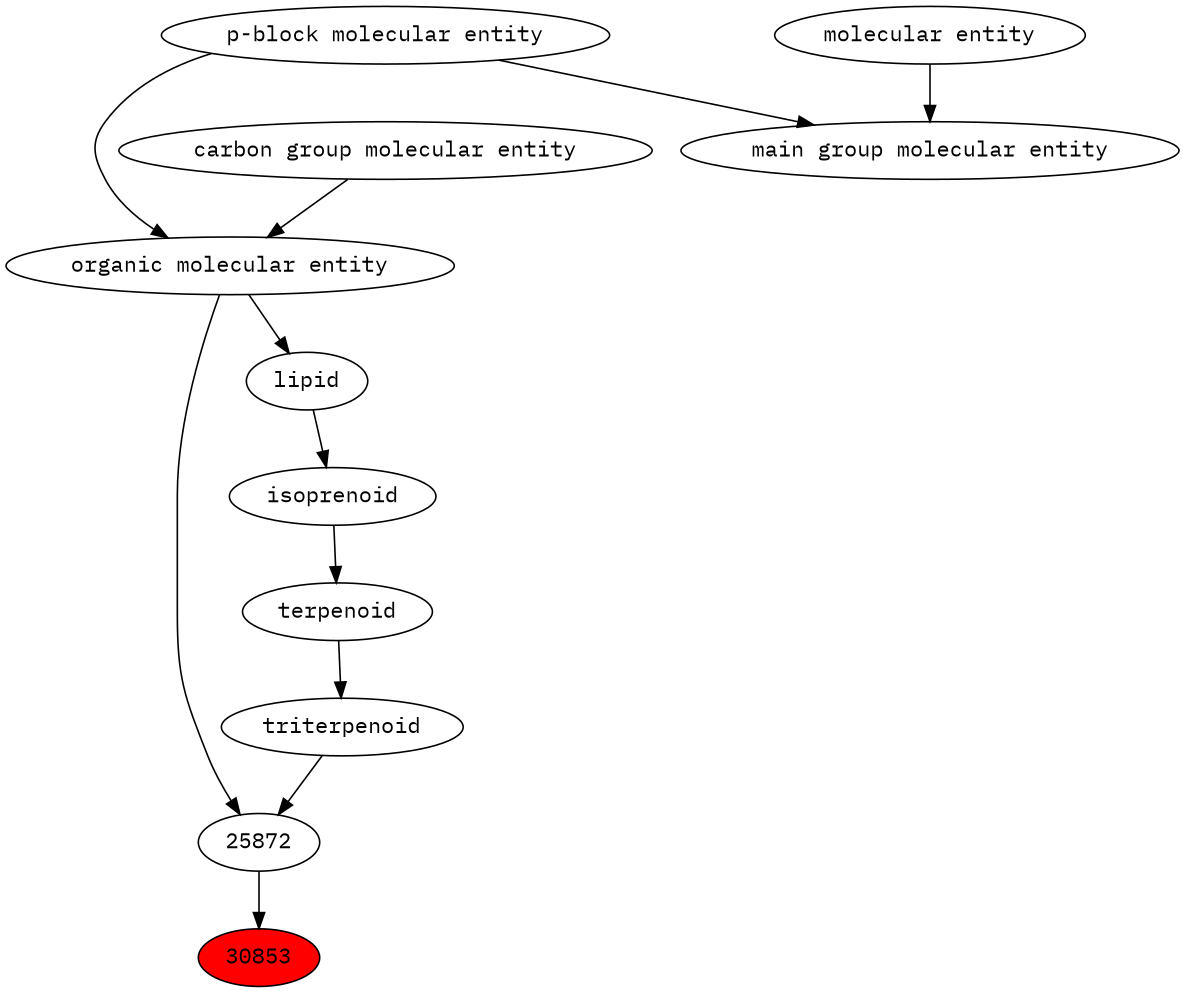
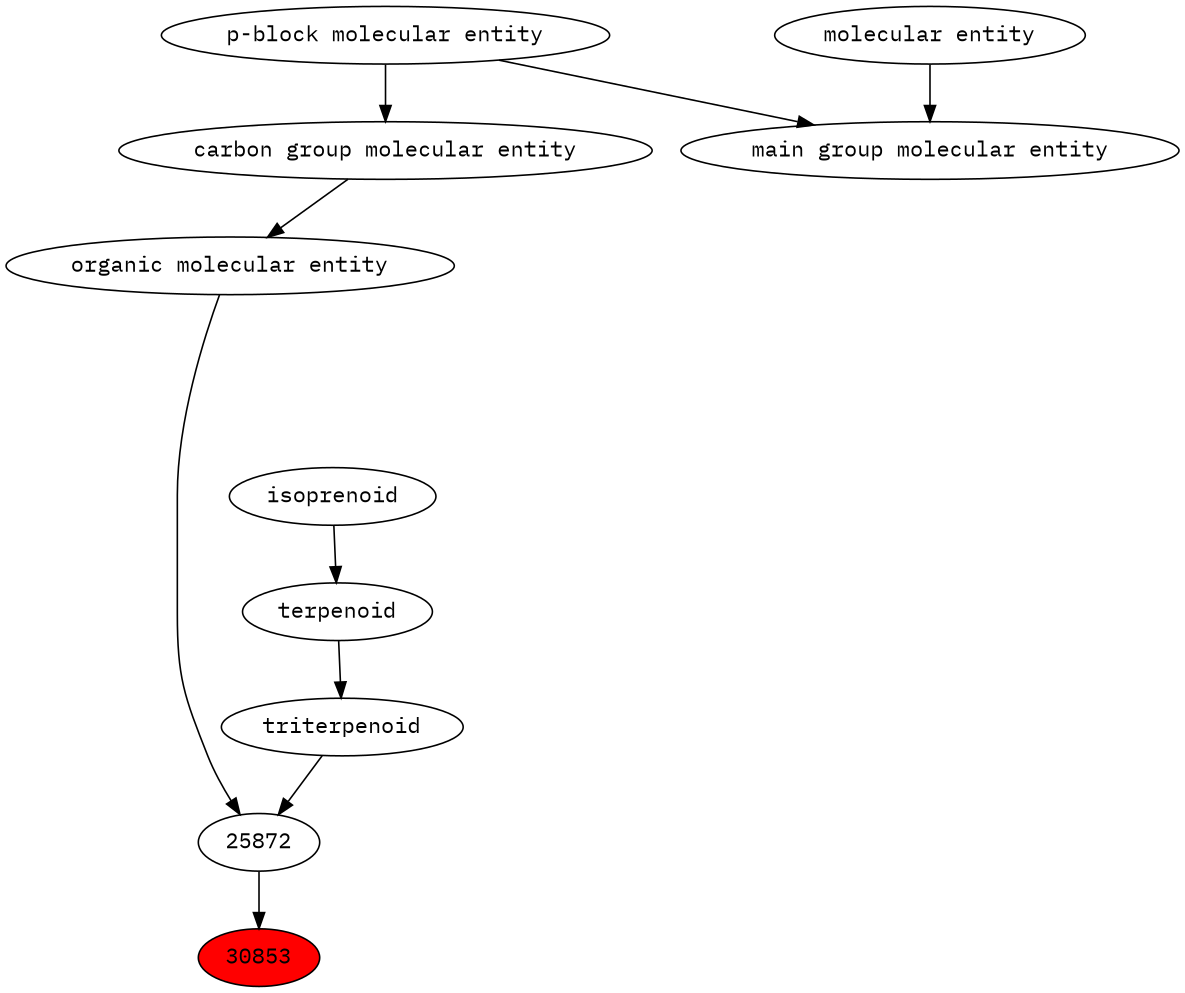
edge "p-block molecular entity" -> "organic molecular entity": now "p-block molecular entity" -> "carbon group molecular entity"
node "lipid": removed
